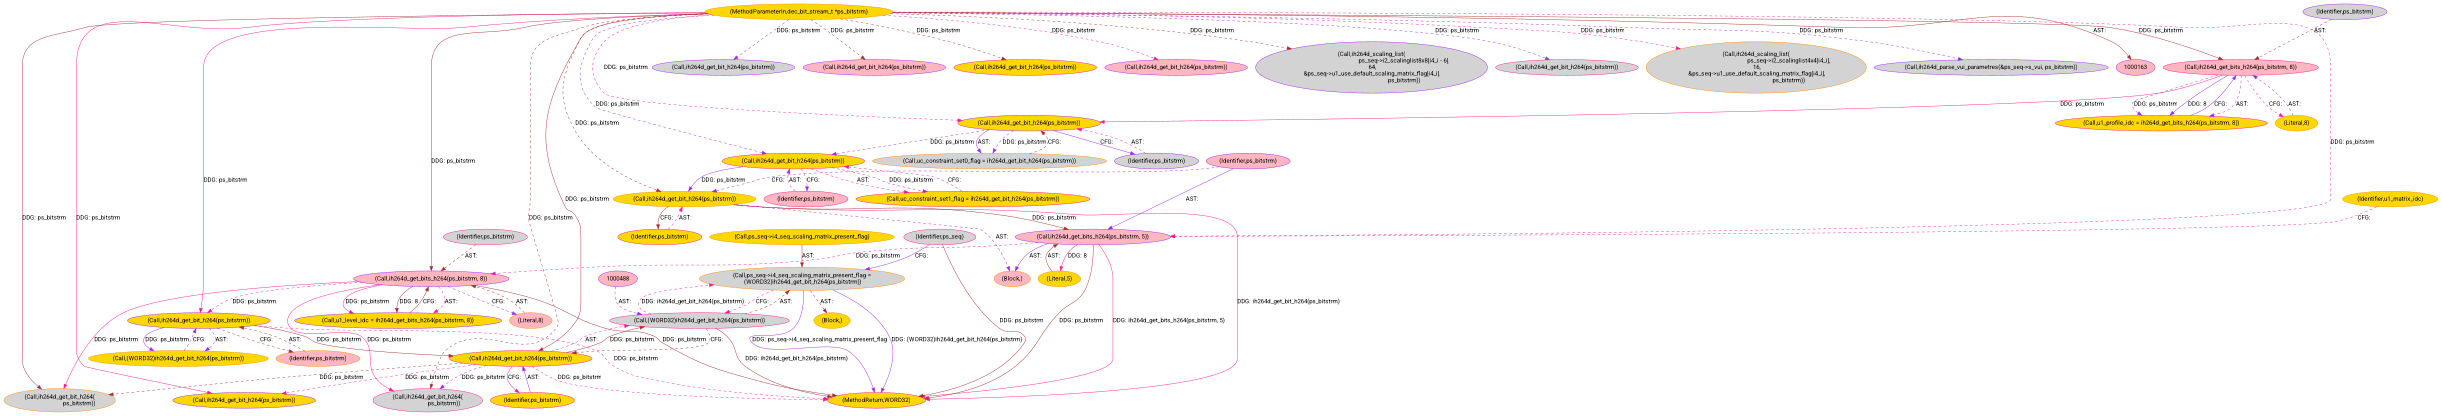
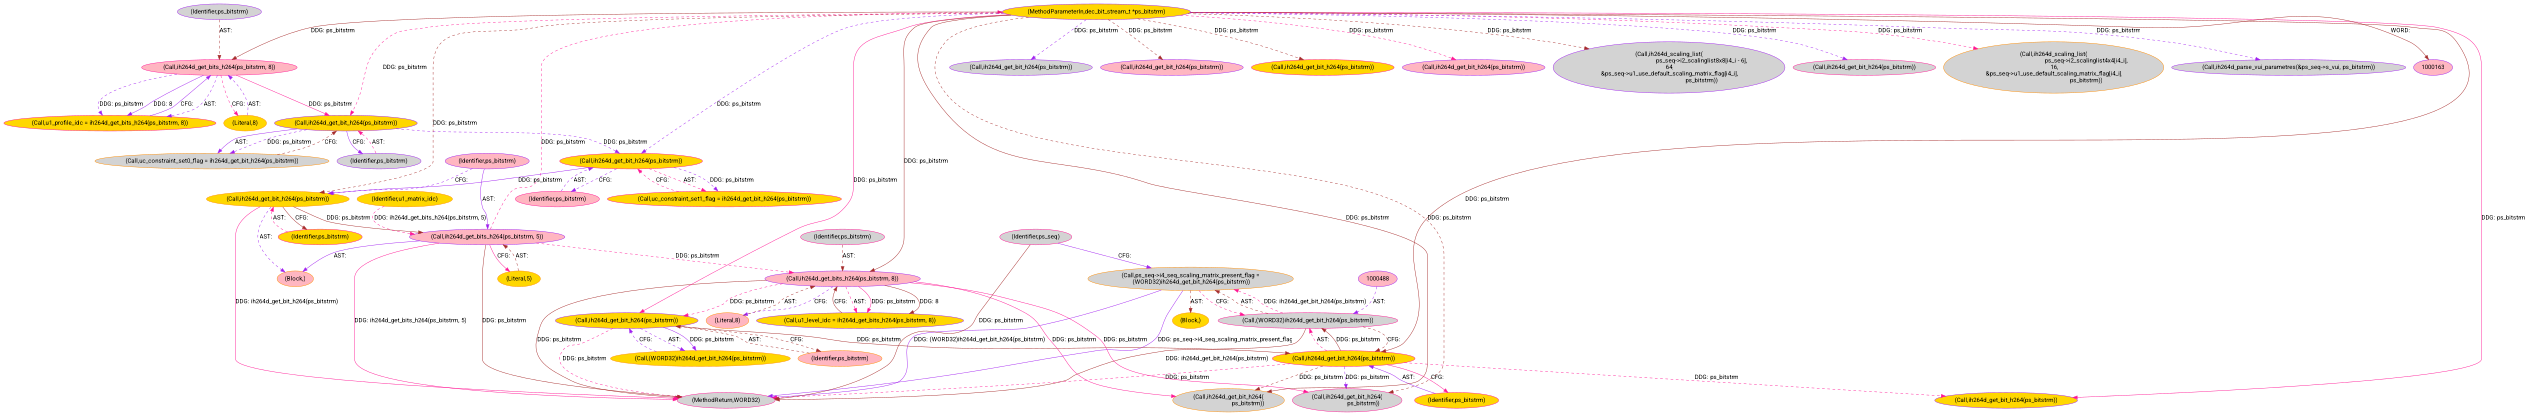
node "(MethodParameterIn,dec_bit_stream_t *ps_bitstrm)": color darkorange -> purple
edge "(MethodParameterIn,dec_bit_stream_t *ps_bitstrm)" -> "(Call,ih264d_get_bits_h264(ps_bitstrm, 5))": reversed
edge "(MethodParameterIn,dec_bit_stream_t *ps_bitstrm)" -> "1000163": label "AST: " -> "WORD: "
edge "(Identifier,u1_matrix_idc)" -> "(Call,ih264d_get_bits_h264(ps_bitstrm, 5))": label "CFG: " -> "DDG: ih264d_get_bits_h264(ps_bitstrm, 5)"
node "(Call,ps_seq->i4_seq_scaling_matrix_present_flag)": removed
edge "(Call,ih264d_get_bits_h264(ps_bitstrm, 5))" -> "(Literal,5)": label "DDG: 8" -> "CFG: "
edge "(Literal,5)" -> "(Call,ih264d_get_bits_h264(ps_bitstrm, 5))": style solid -> dashed
node "(MethodReturn,WORD32)": fillcolor gold -> lightgrey
